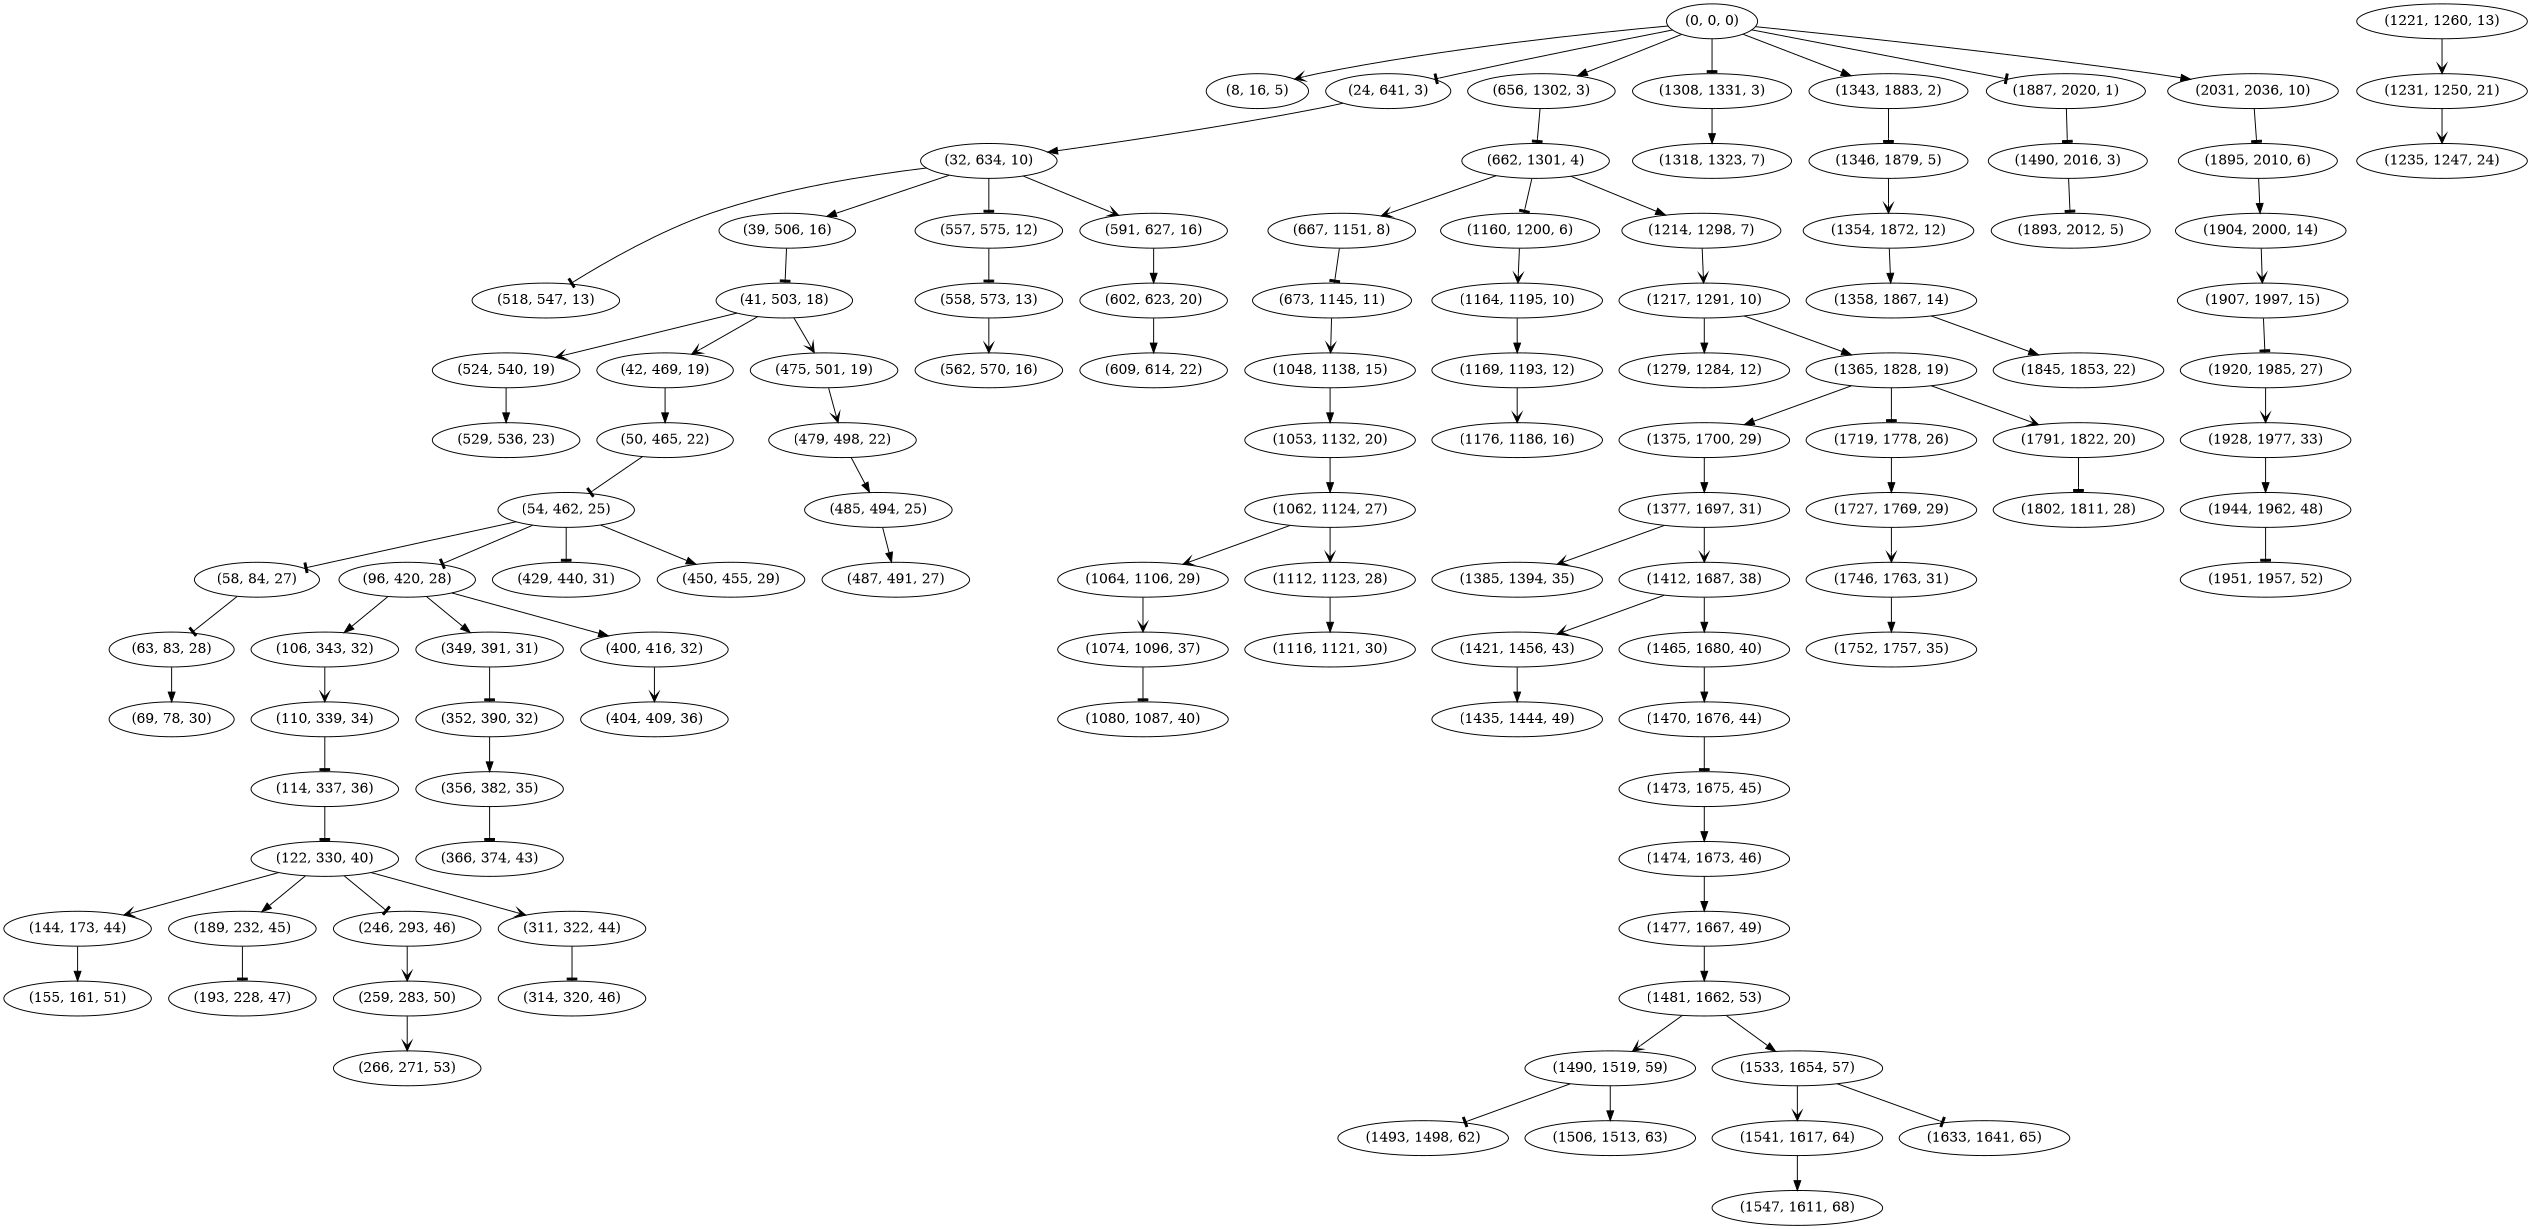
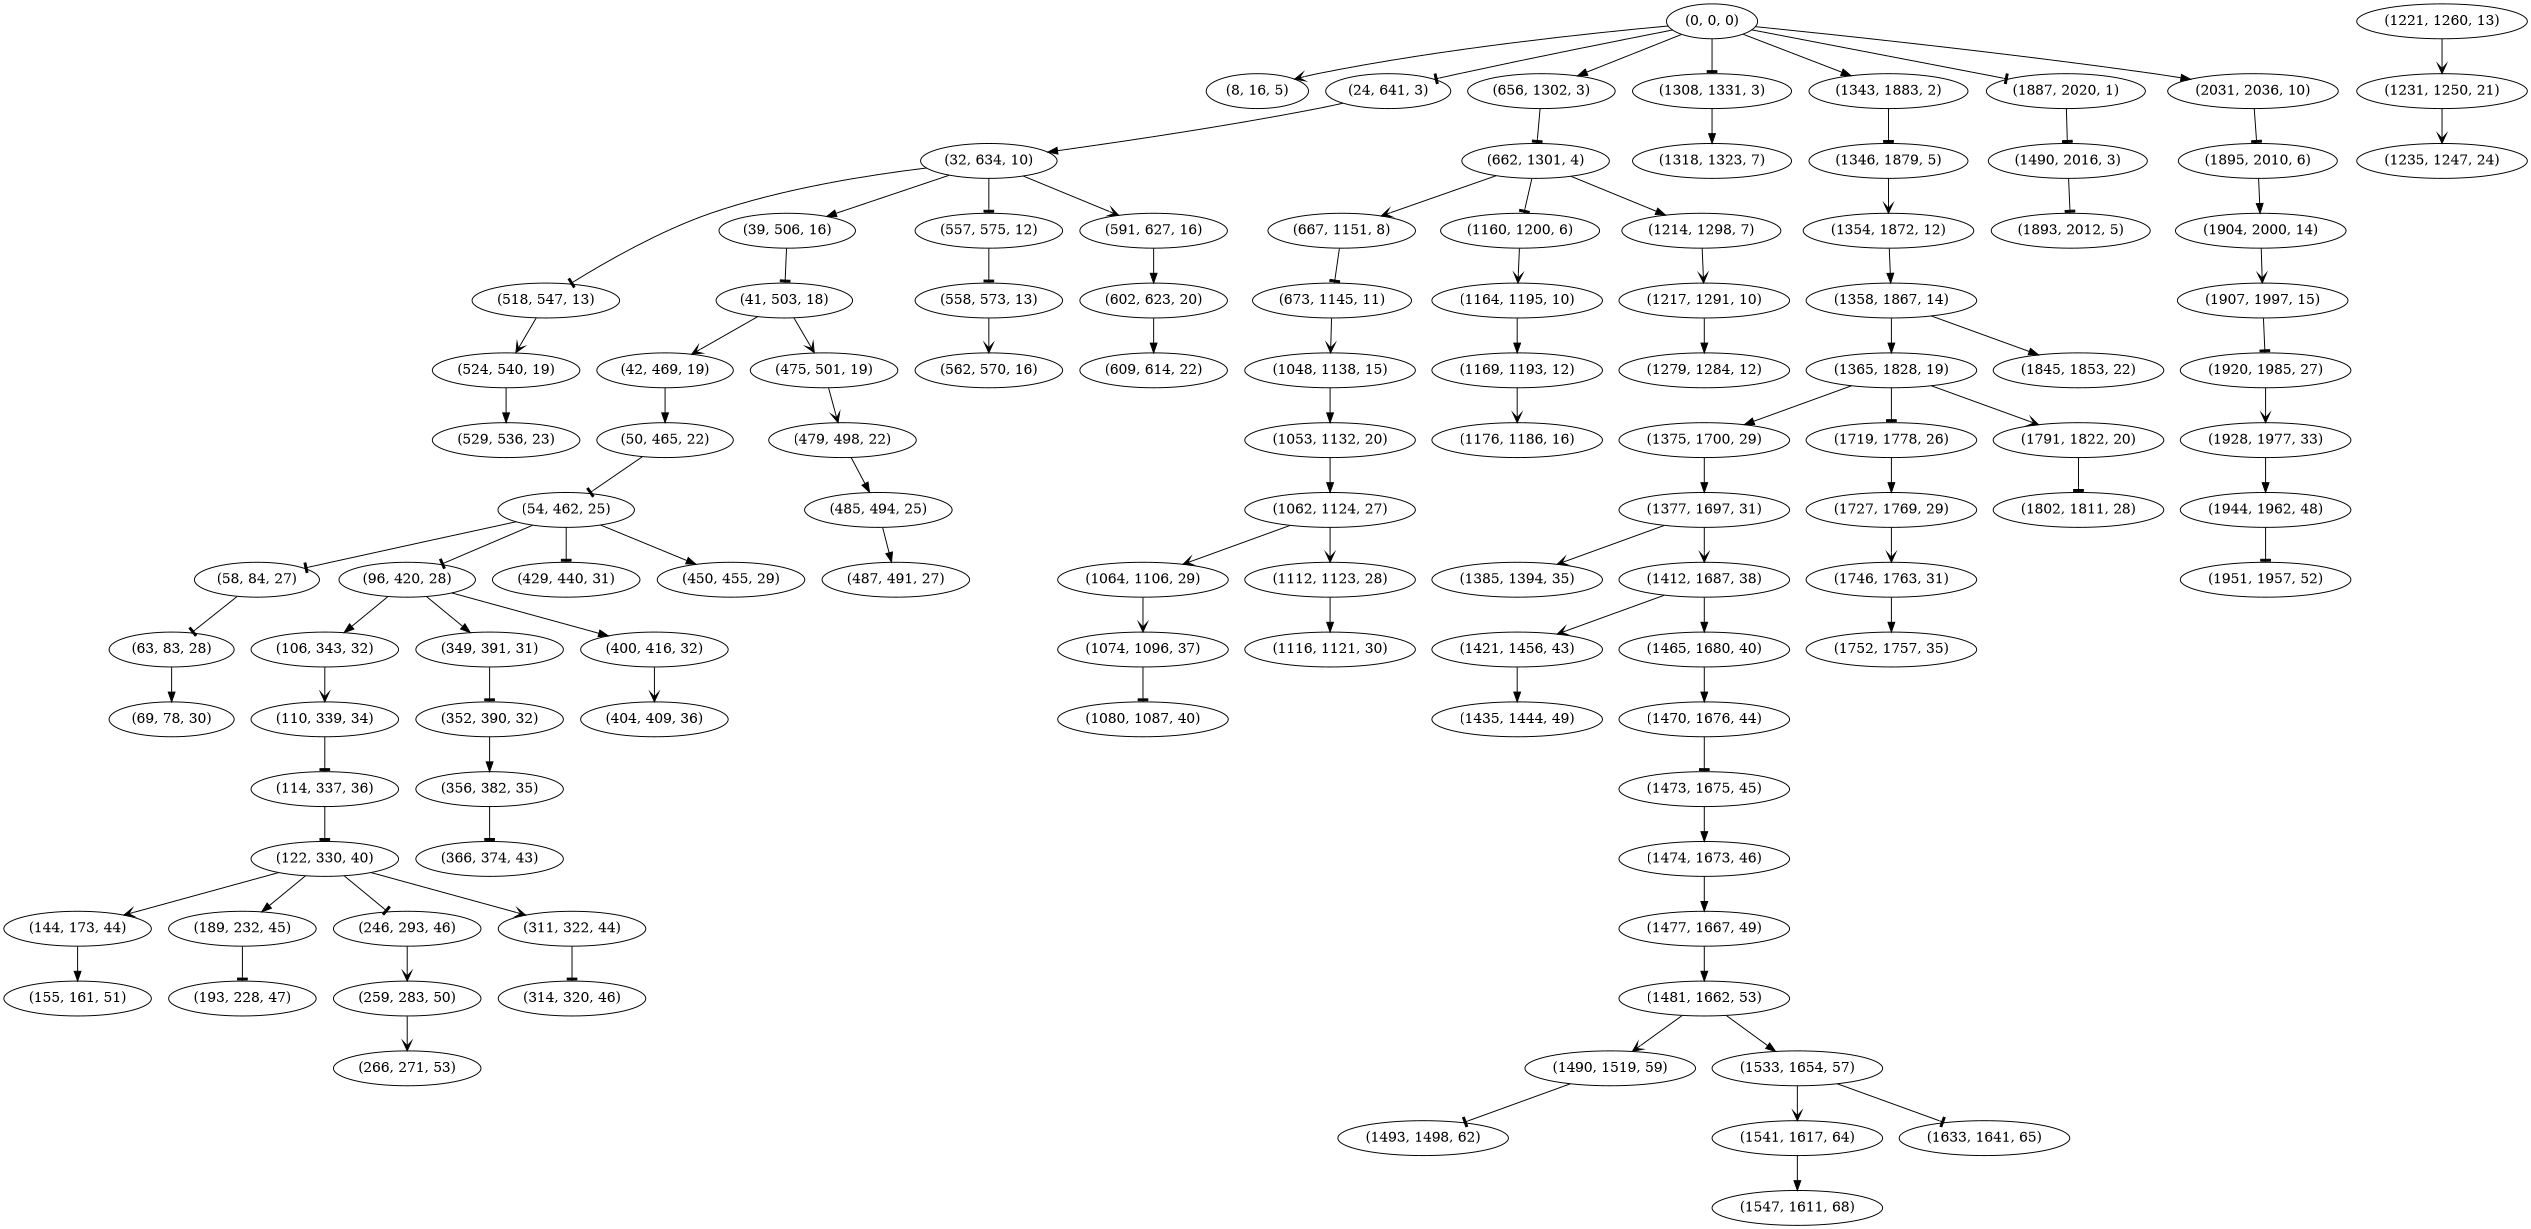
edge "(41, 503, 18)" -> "(524, 540, 19)": now "(518, 547, 13)" -> "(524, 540, 19)"
edge "(1217, 1291, 10)" -> "(1365, 1828, 19)": now "(1358, 1867, 14)" -> "(1365, 1828, 19)"
node "(1506, 1513, 63)": removed
